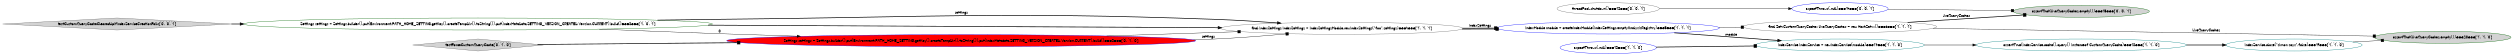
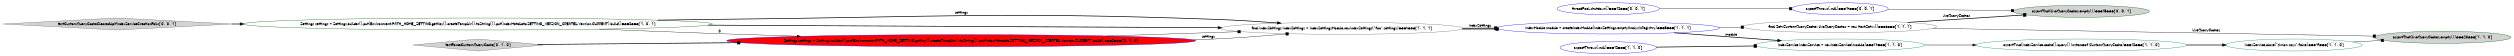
node "threadPool.shutdown()@@@13@@@['0', '0', '1']": color gray40 -> blue
edge "threadPool.shutdown()@@@13@@@['0', '0', '1']" -> "expectThrows(,null)@@@14@@@['0', '0', '1']": arrowhead normal -> box
